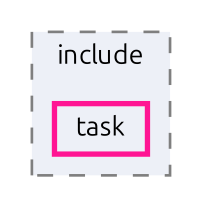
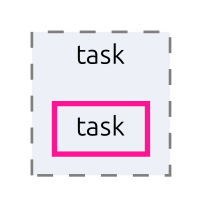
cluster "include": label "include" -> "task"
